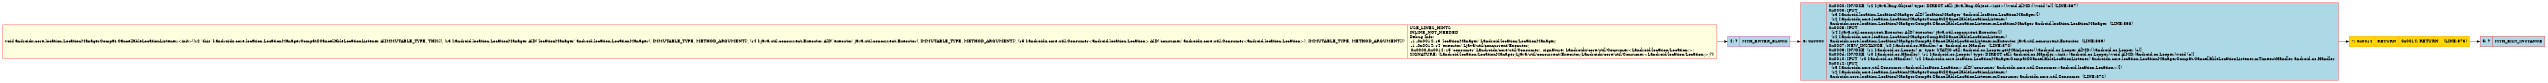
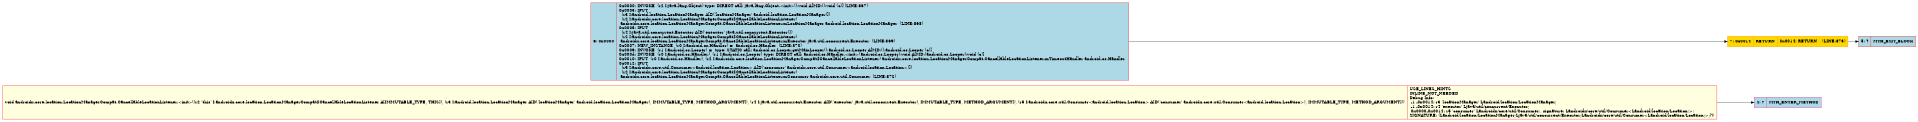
node "4: ?": text "MTH_ENTER_BLOCK" -> "MTH_ENTER_METHOD"
node "5: ?": text "MTH_EXIT_INSTANCE" -> "MTH_EXIT_BLOCK"
edge "4: ?" -> "6: 0x0000": removed
